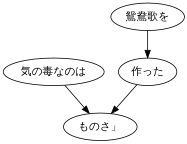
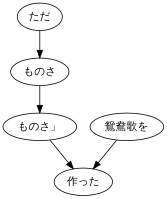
node "ただ": added
node "気の毒なのは": label "気の毒なのは" -> "ものさ"
edge "作った" -> "ものさ」": reversed
